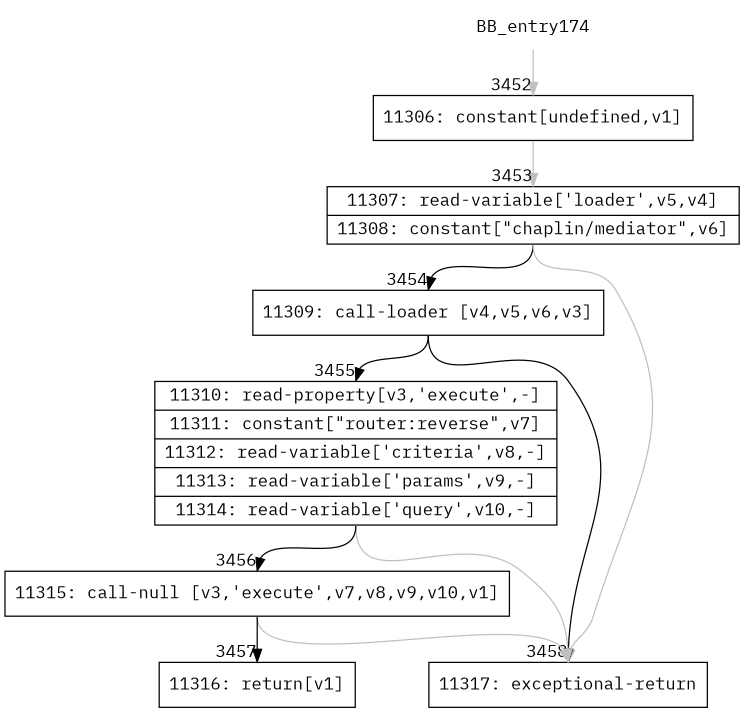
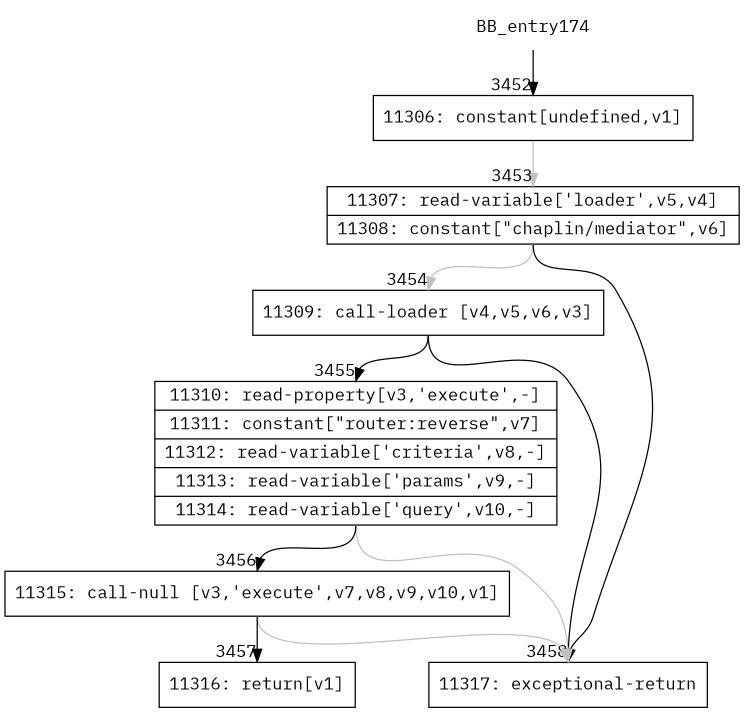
edge "BB_entry174" -> "11306: constant[undefined,v1]": color gray -> black
edge "11307: read-variable['loader',v5,v4]" -> "11309: call-loader [v4,v5,v6,v3]": color black -> gray
edge "11307: read-variable['loader',v5,v4]" -> "11317: exceptional-return": color gray -> black
